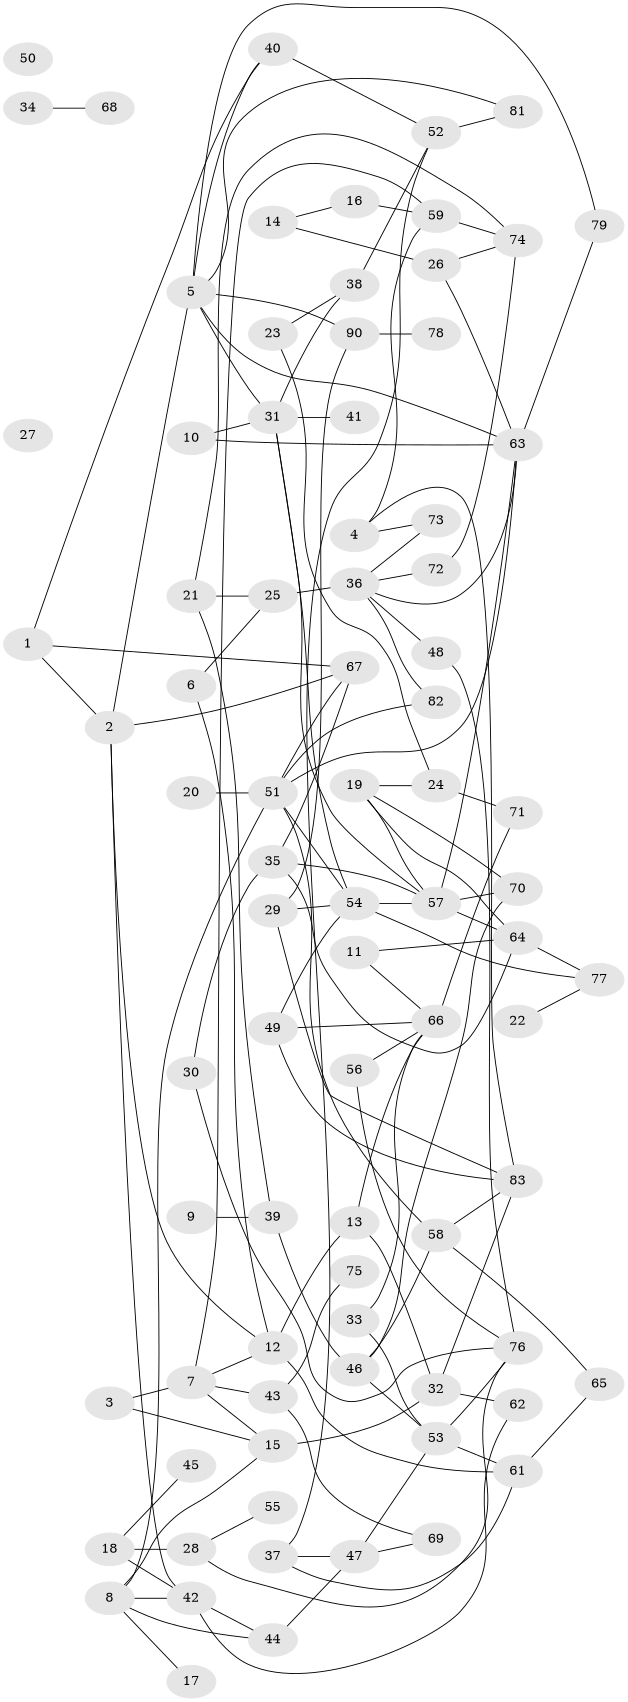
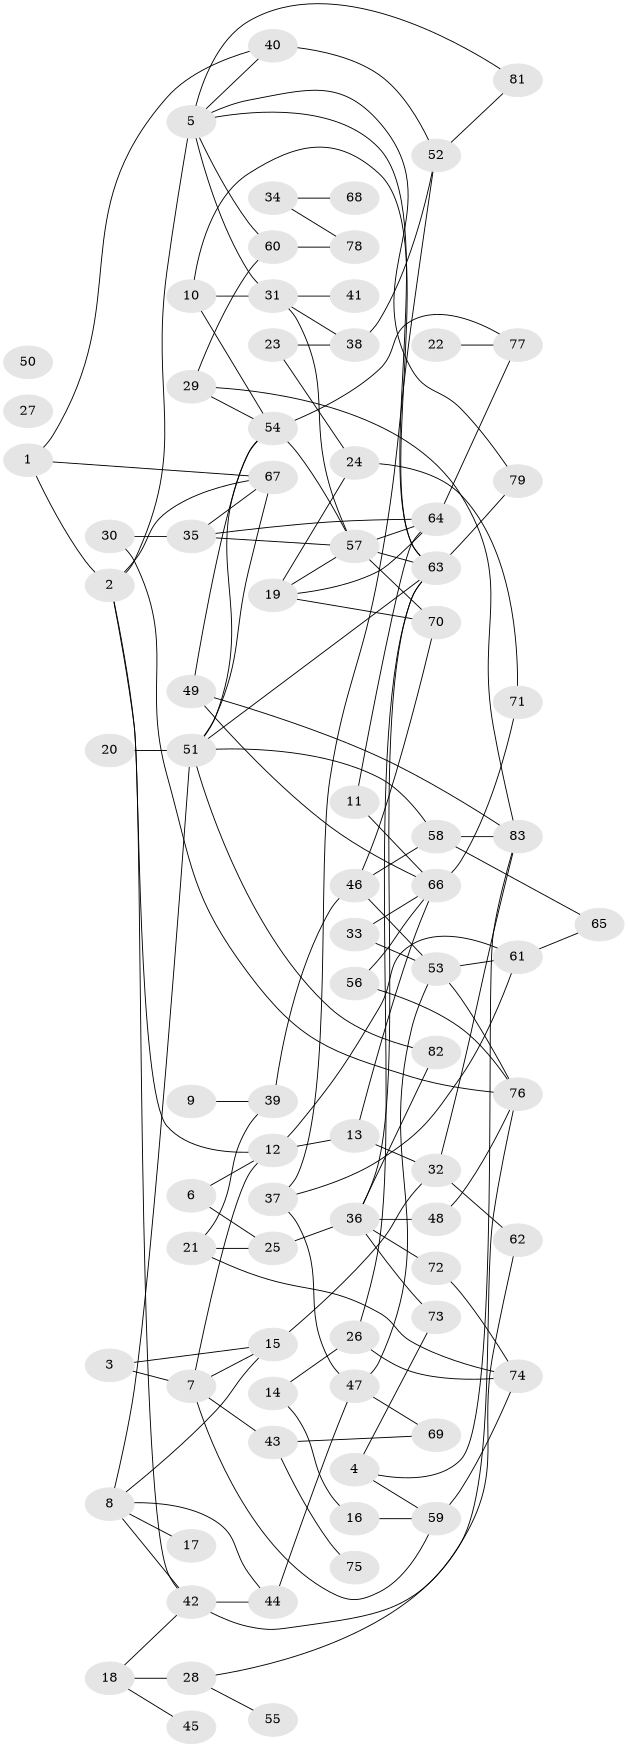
edge "34" -- "78": added
node "90": label "90" -> "60"
edge "31" -- "54": now "10" -- "54"
